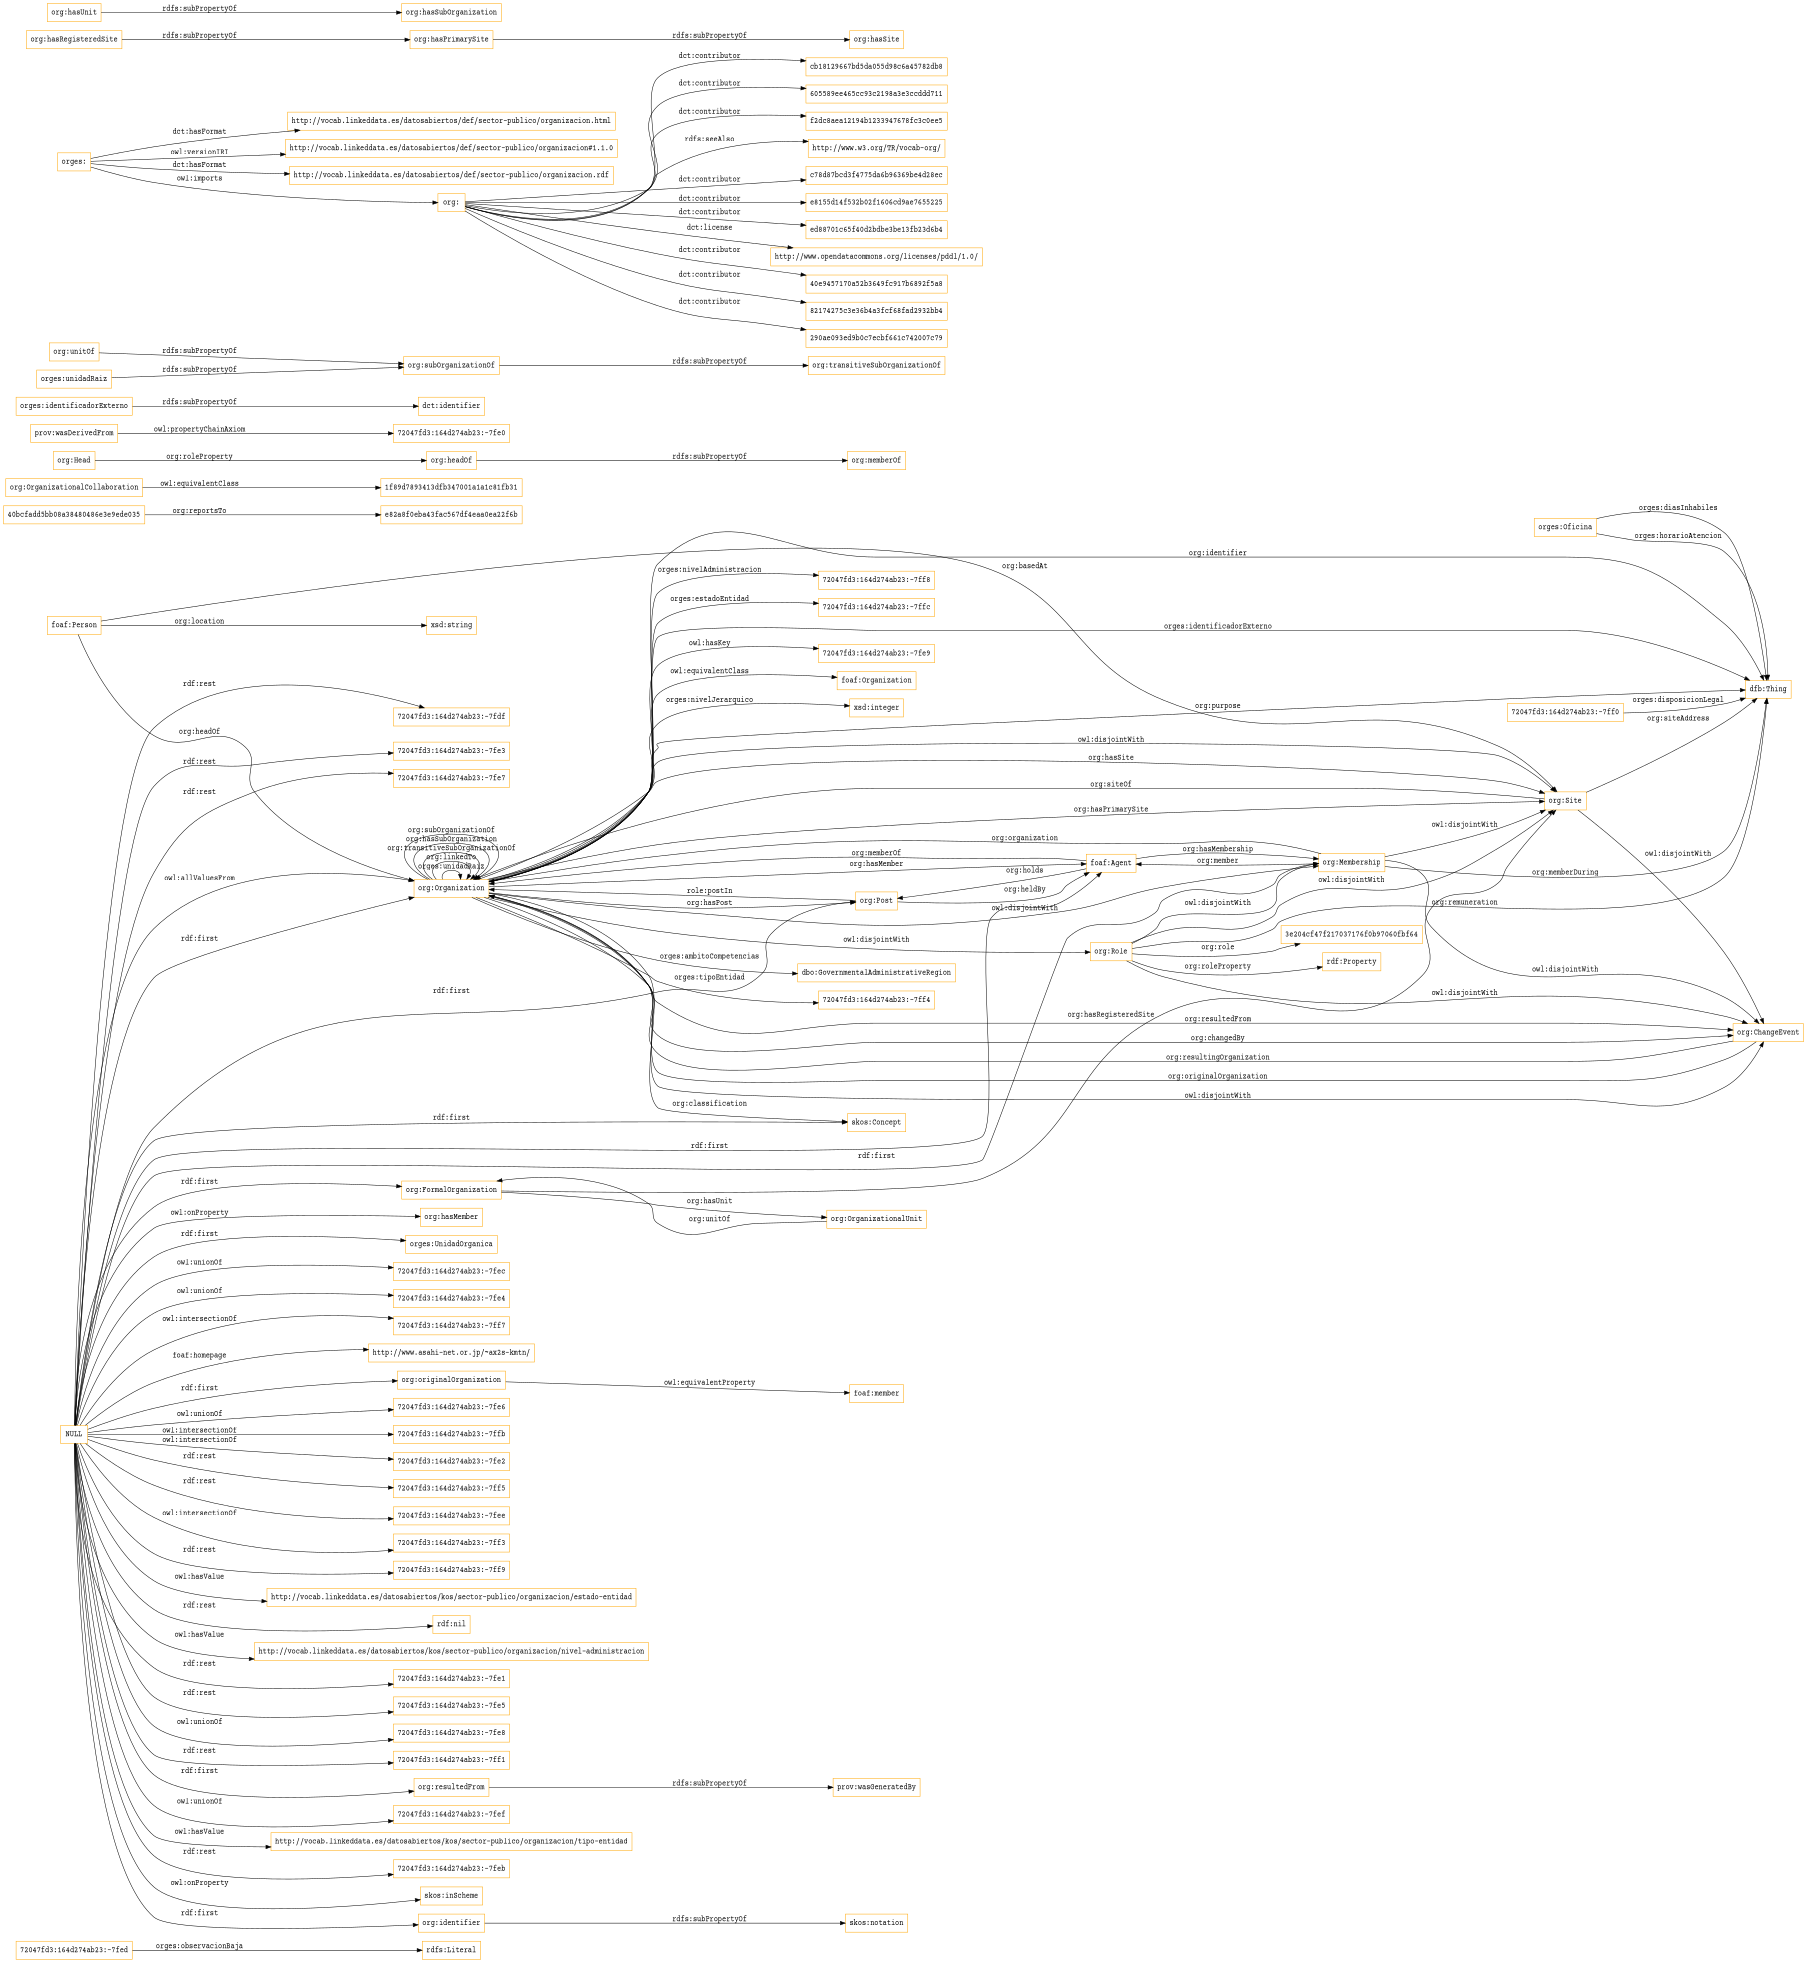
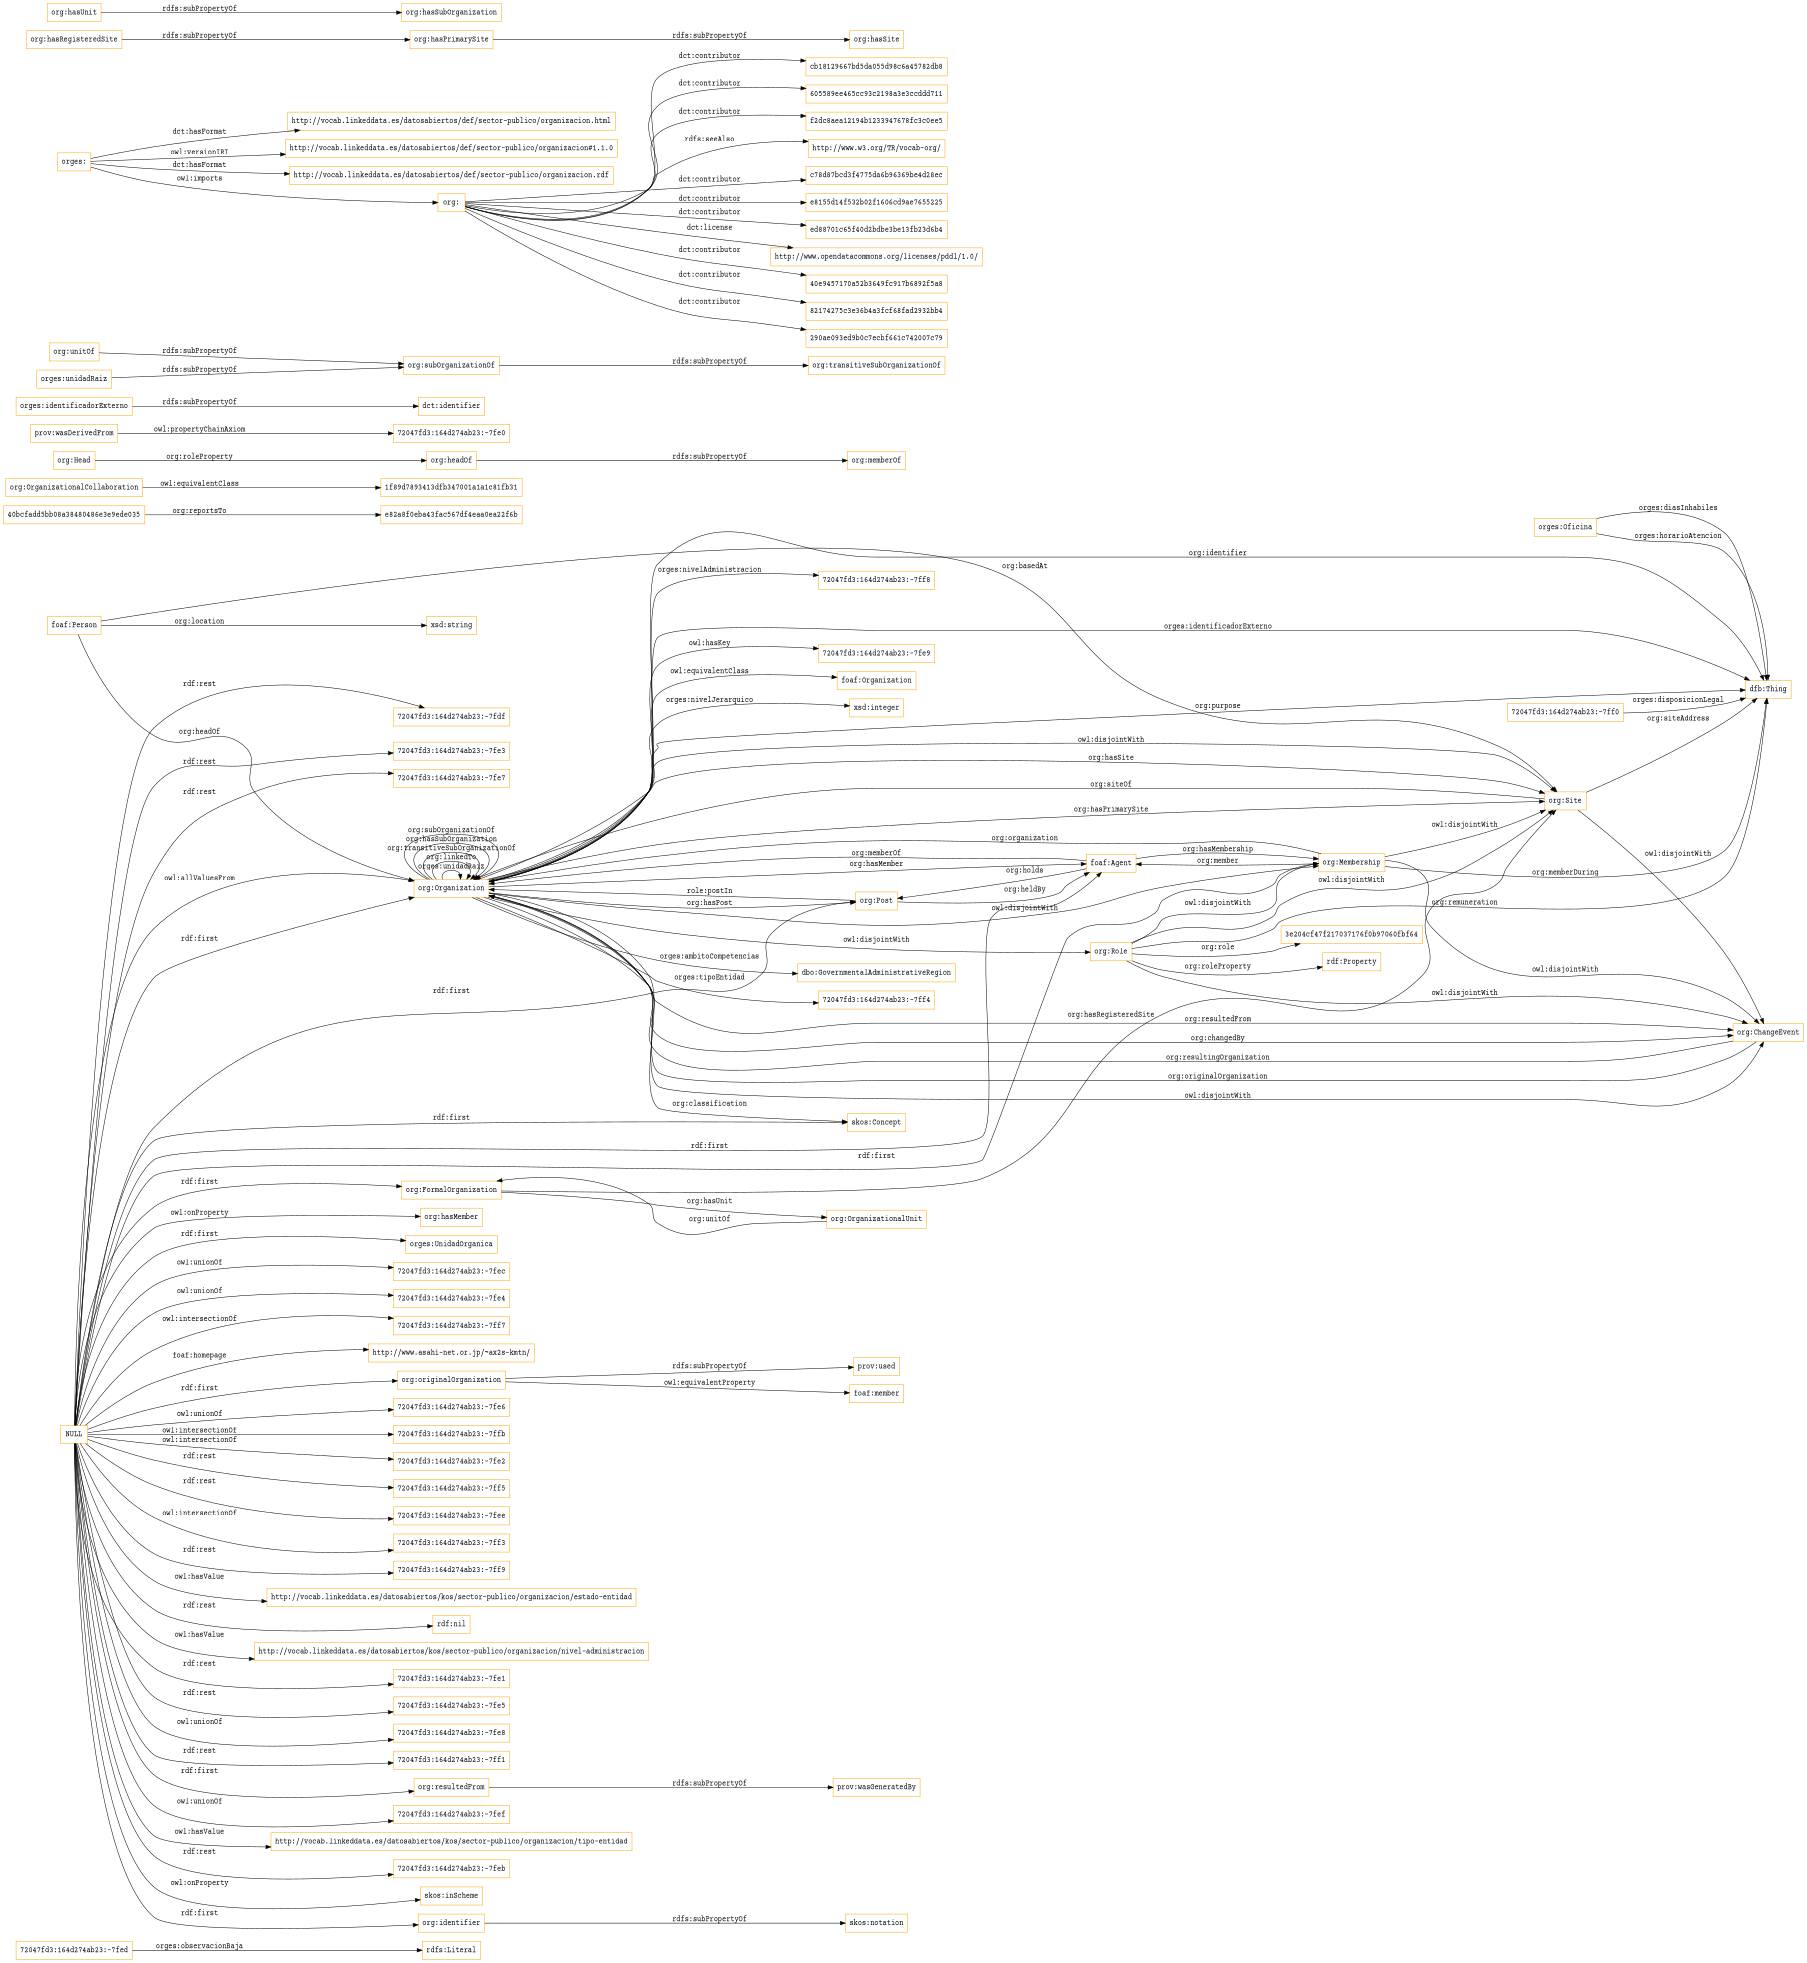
node "72047fd3:164d274ab23:-7ffc": removed
node "prov:used": added
